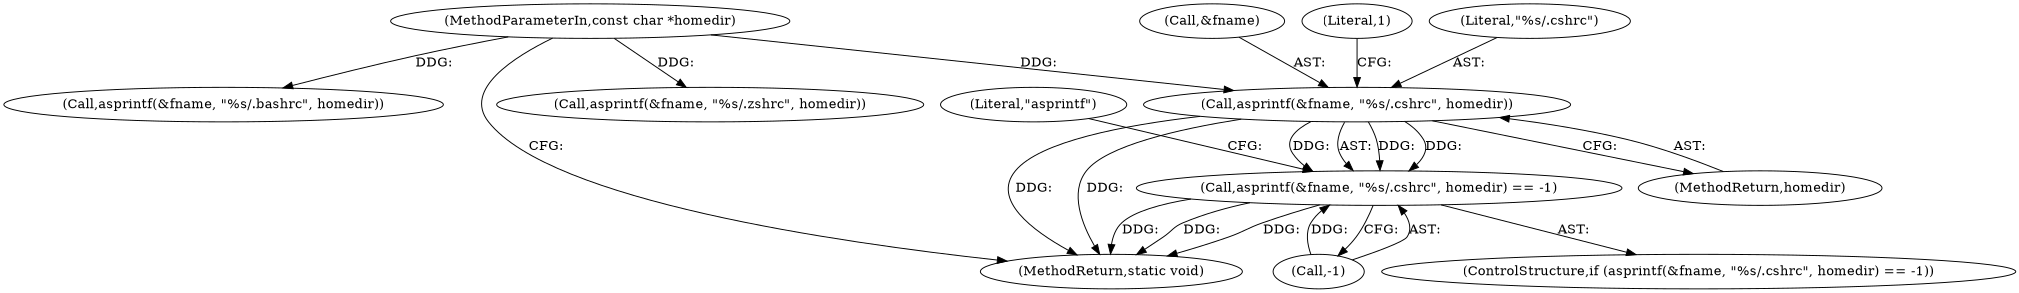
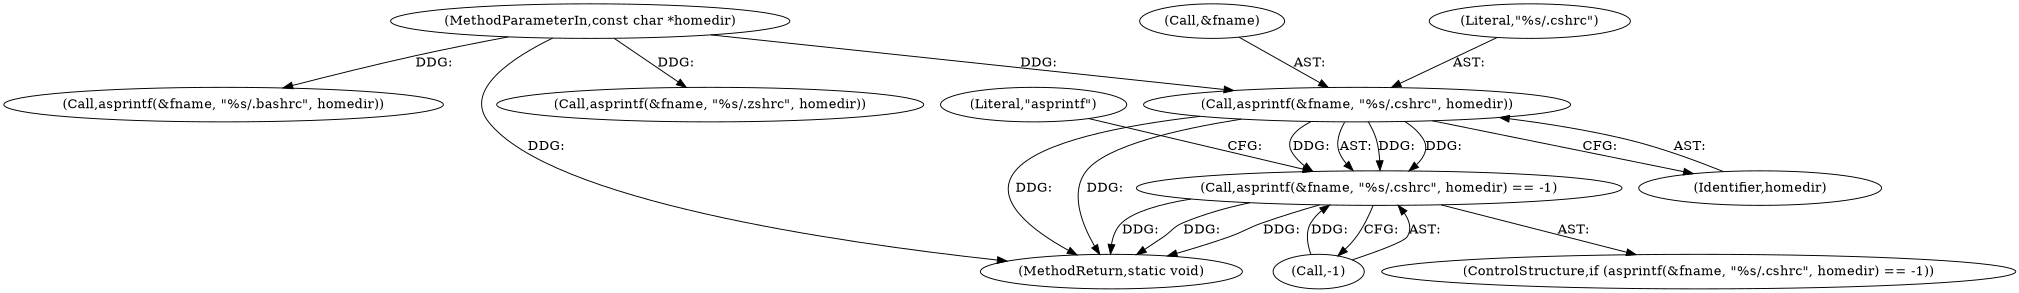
node "(Literal,1)": removed
edge "(MethodParameterIn,const char *homedir)" -> "(MethodReturn,static void)": label "CFG: " -> "DDG: "
node "(MethodReturn,homedir)": label "(MethodReturn,homedir)" -> "(Identifier,homedir)"
